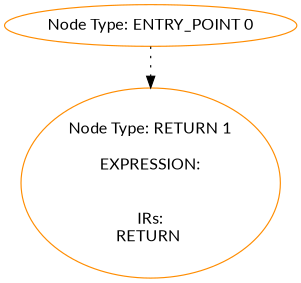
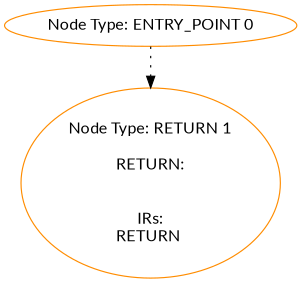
node "Node Type: RETURN 1 EXPRESSION: IRs: RETURN": label "Node Type: RETURN 1 EXPRESSION: IRs: RETURN" -> "Node Type: RETURN 1 RETURN: IRs: RETURN"
